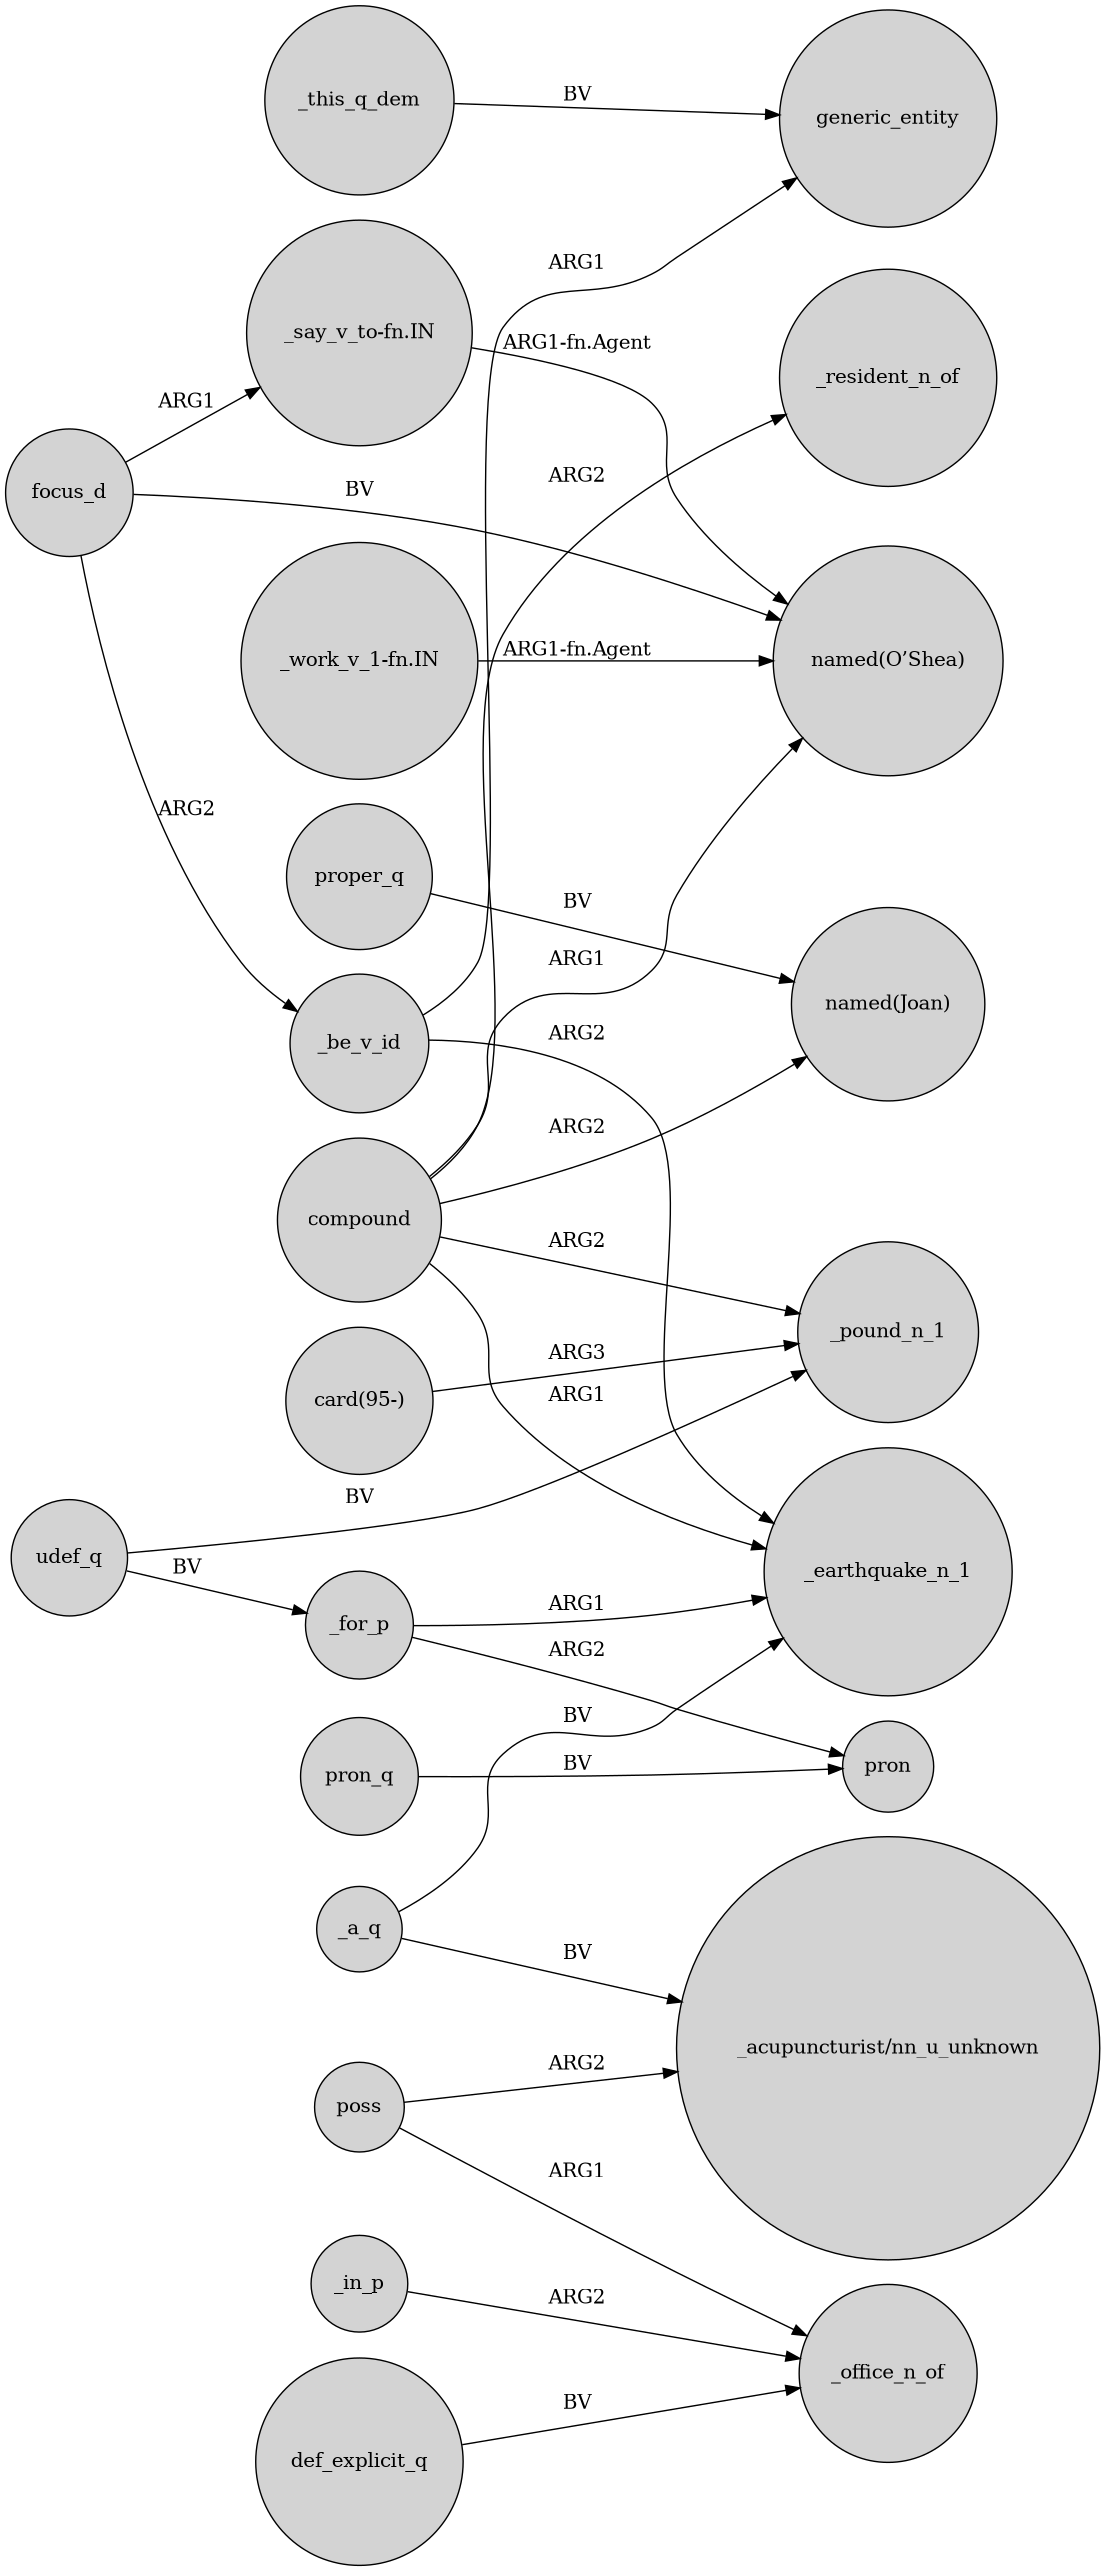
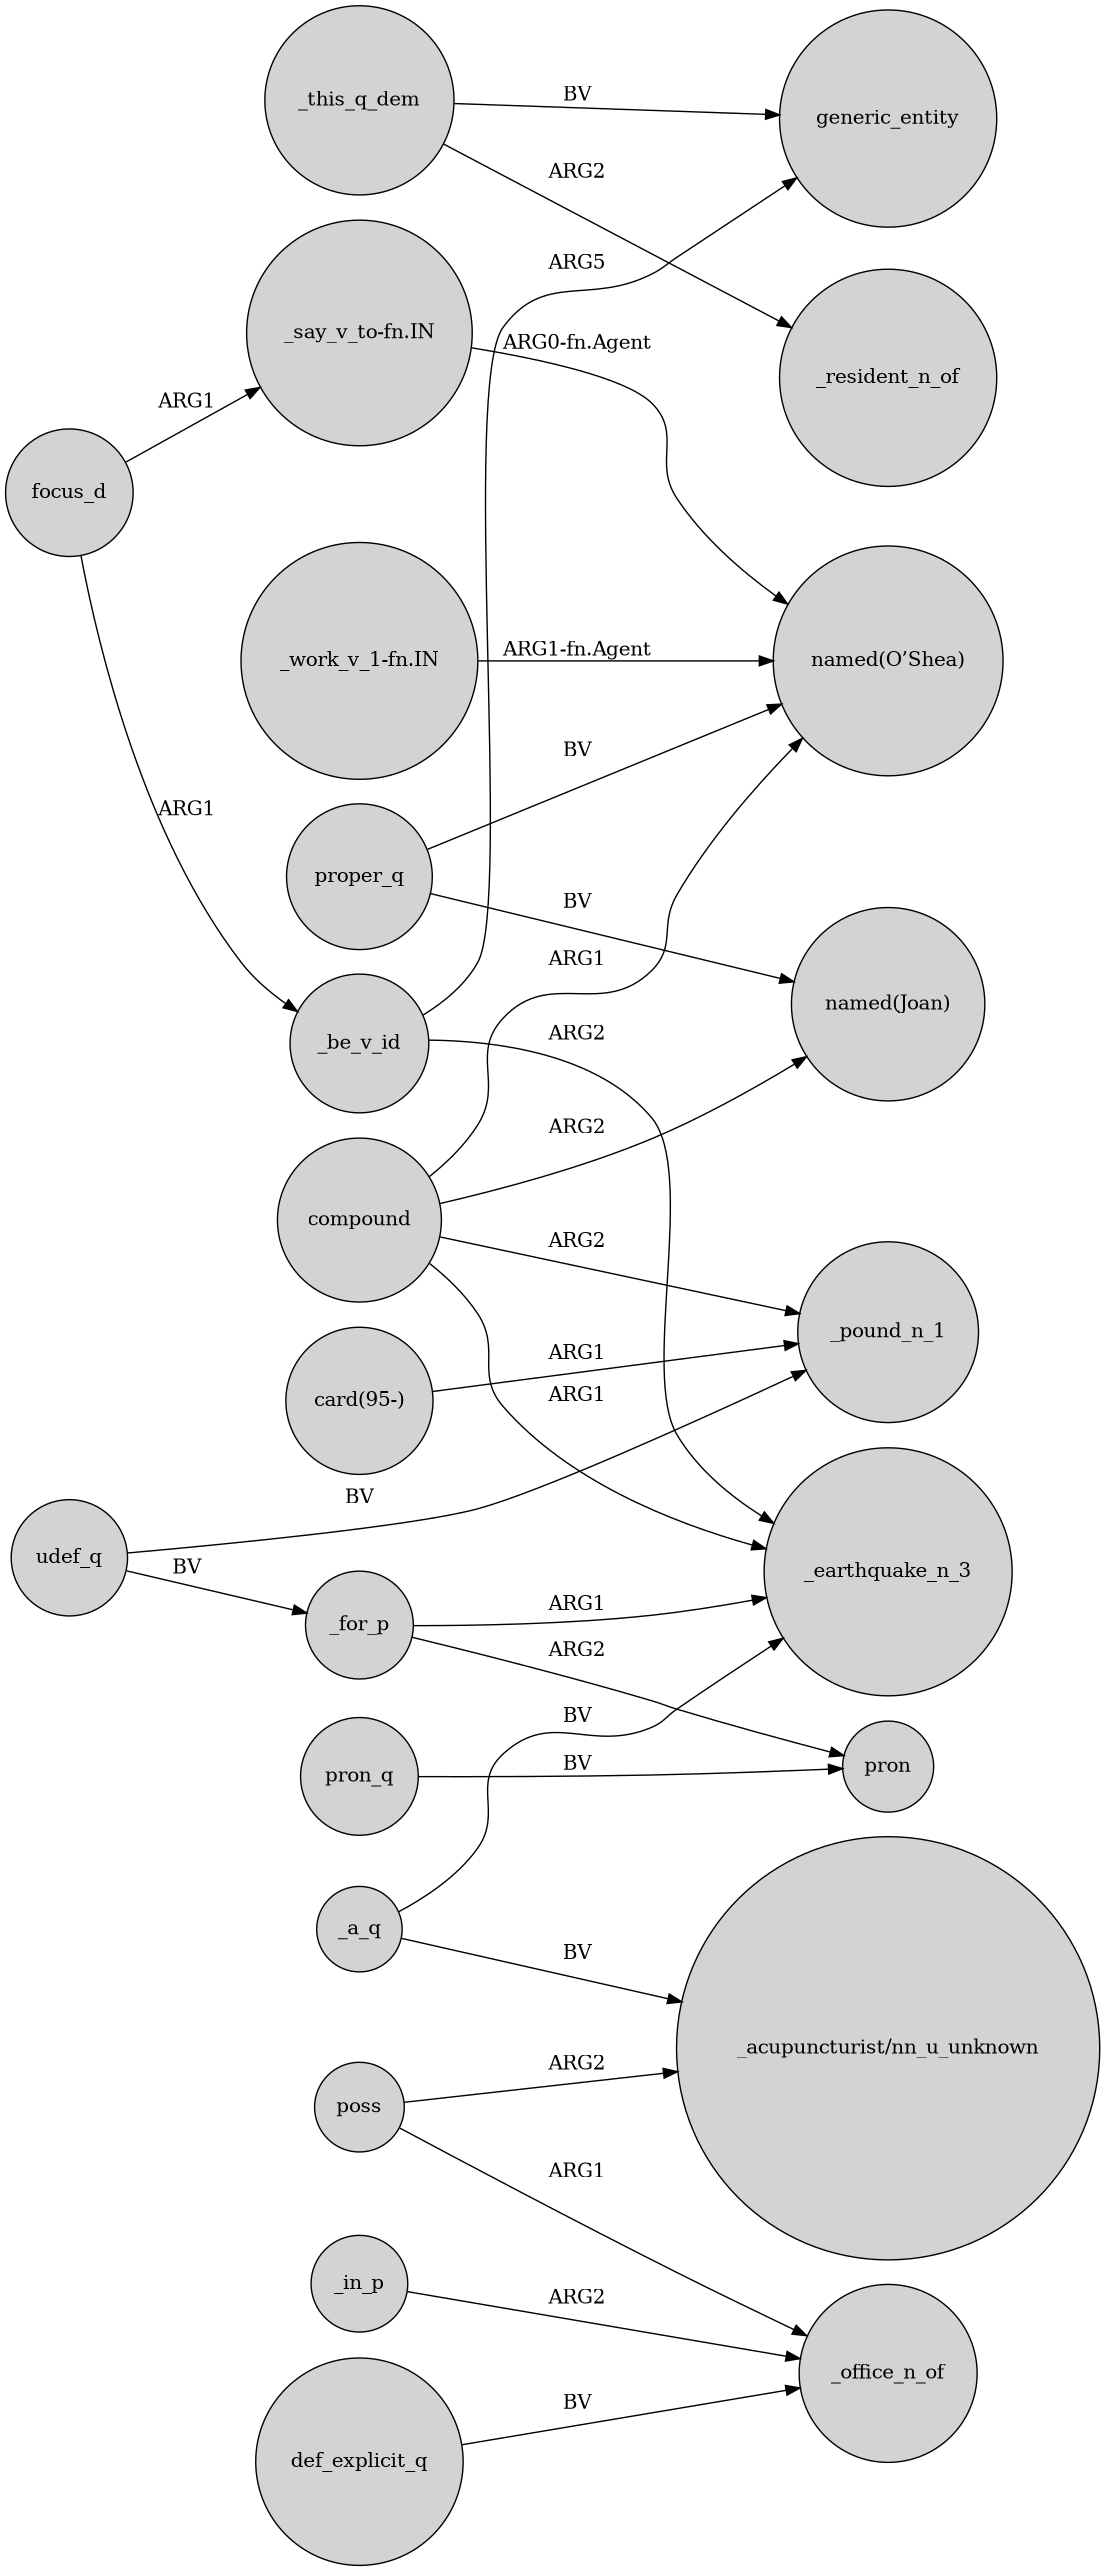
edge "_be_v_id" -> "generic_entity": label "ARG1" -> "ARG5"
edge "_say_v_to-fn.IN" -> "named(O’Shea)": label "ARG1-fn.Agent" -> "ARG0-fn.Agent"
edge "focus_d" -> "named(O’Shea)": now "proper_q" -> "named(O’Shea)"
edge "compound" -> "_resident_n_of": now "_this_q_dem" -> "_resident_n_of"
edge "focus_d" -> "_be_v_id": label "ARG2" -> "ARG1"
edge "card(95-)" -> "_pound_n_1": label "ARG3" -> "ARG1"
node "_earthquake_n_1": label "_earthquake_n_1" -> "_earthquake_n_3"
